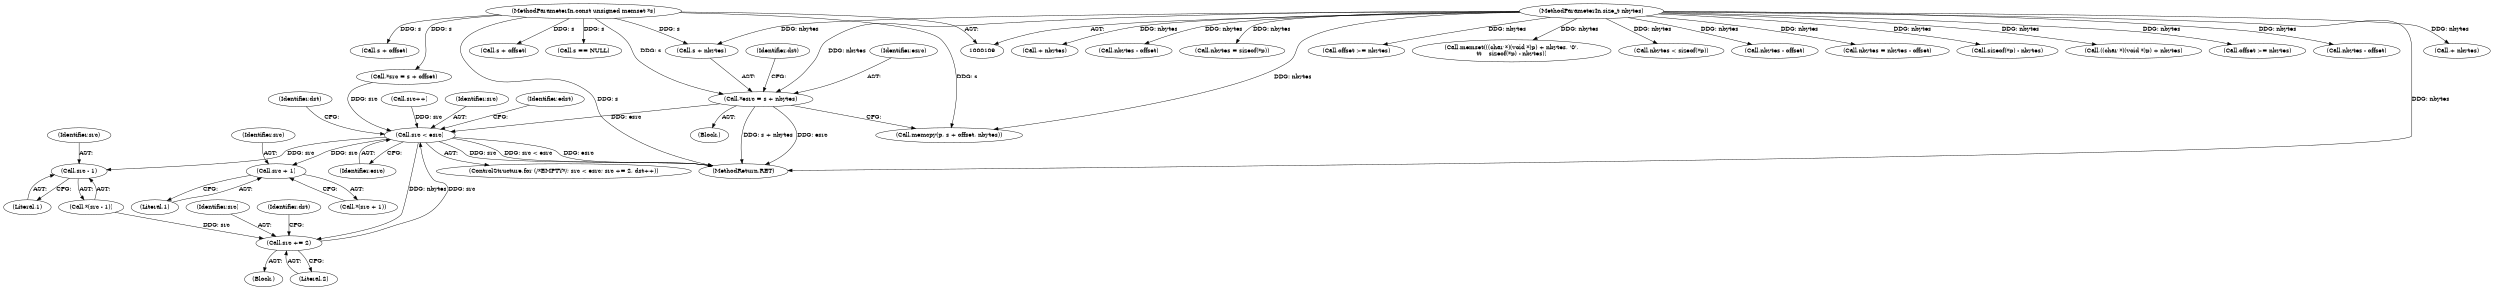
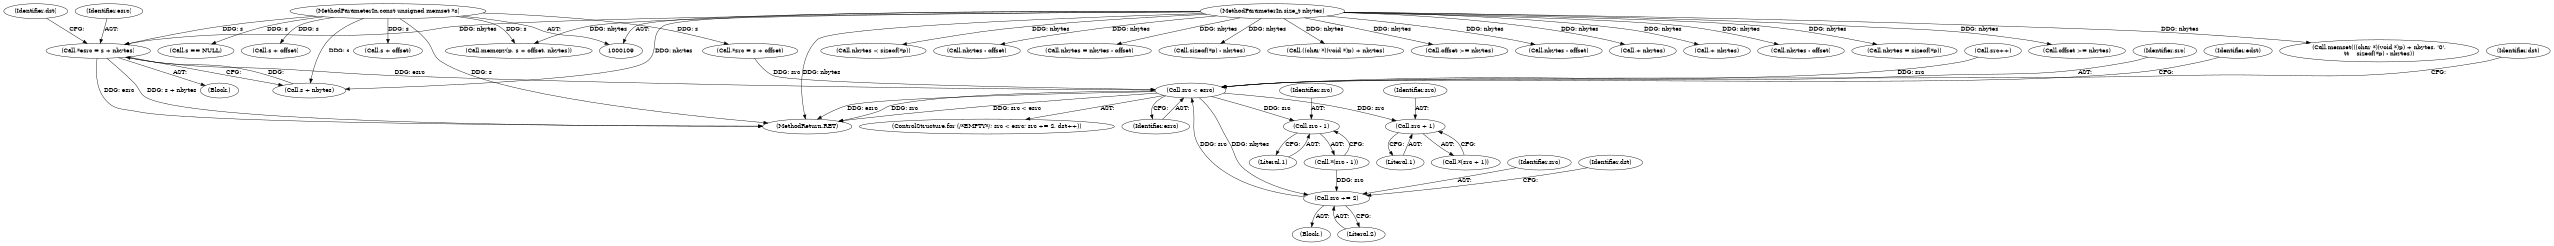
edge "(Call,s + nbytes)" -> "(Call,*esrc = s + nbytes)": label "AST: " -> "DDG: "
edge "(Call,*esrc = s + nbytes)" -> "(Call,memcpy(p, s + offset, nbytes))": now "(Call,*esrc = s + nbytes)" -> "(Call,s + nbytes)"
edge "(Call,*(src - 1))" -> "(Call,src - 1)": label "AST: " -> "CFG: "
